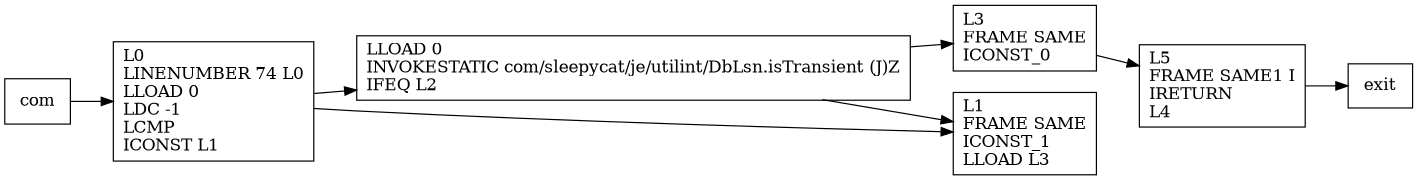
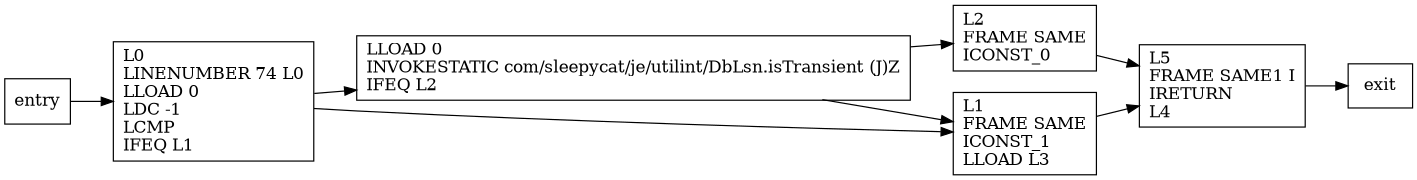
node "L3 FRAME SAME ICONST_0": label "L3 FRAME SAME ICONST_0" -> "L2 FRAME SAME ICONST_0"
node "com": label "com" -> "entry"
node "L0 LINENUMBER 74 L0 LLOAD 0 LDC -1 LCMP ICONST L1": label "L0 LINENUMBER 74 L0 LLOAD 0 LDC -1 LCMP ICONST L1" -> "L0 LINENUMBER 74 L0 LLOAD 0 LDC -1 LCMP IFEQ L1"
edge "L1 FRAME SAME ICONST_1 LLOAD L3" -> "L5 FRAME SAME1 I IRETURN L4": added
